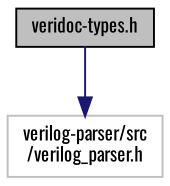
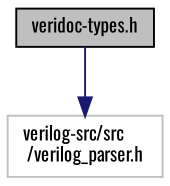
node "verilog-parser/src /verilog_parser.h": label "verilog-parser/src /verilog_parser.h" -> "verilog-src/src /verilog_parser.h"
